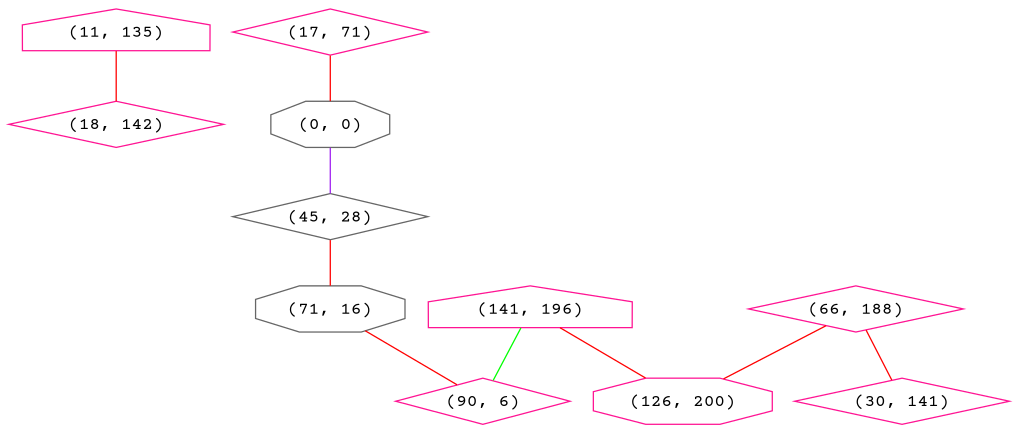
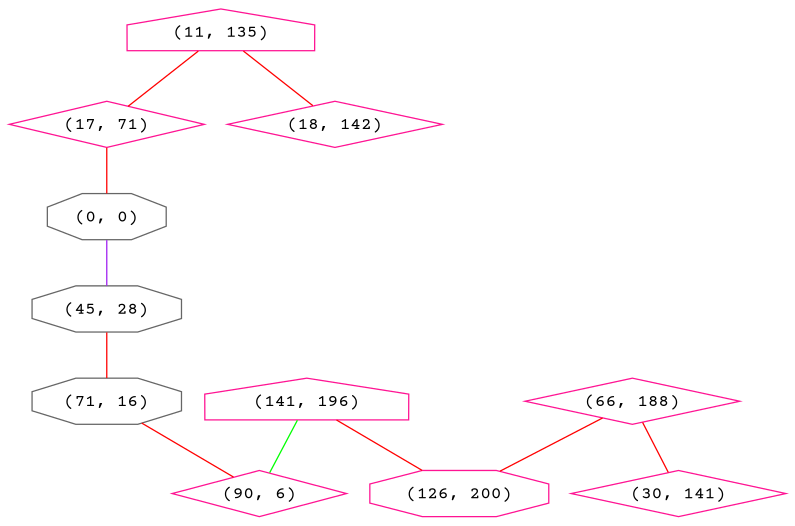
edge "(11, 135)" -- "(17, 71)": added
node "(45, 28)": shape diamond -> octagon
